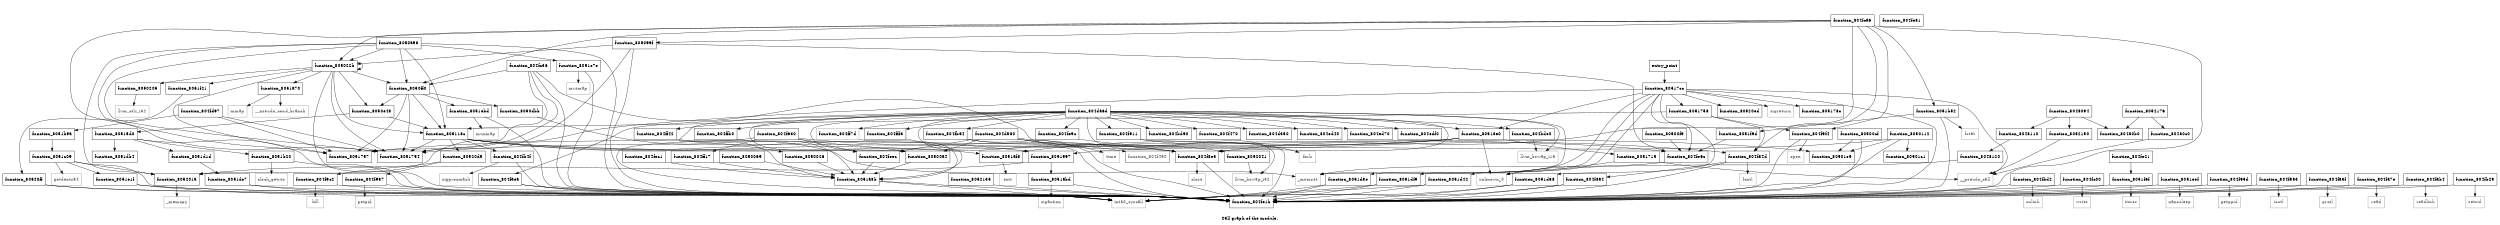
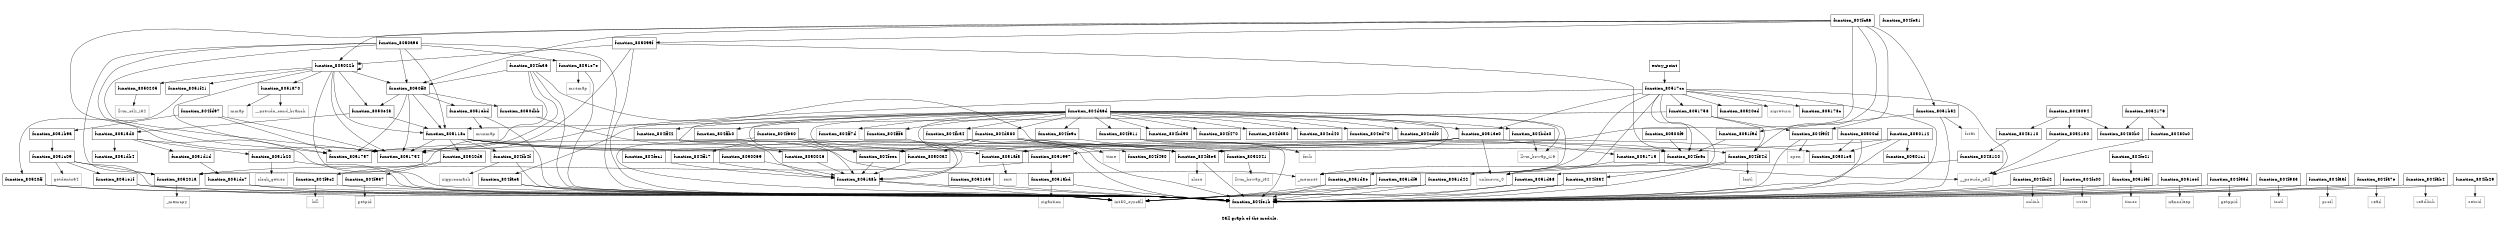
edge "function_8050a93" -> "function_805022b": removed
edge "function_804da6d" -> "llvm_bswap_i32": now "function_804da6d" -> "function_804d580"
node "function_804f450": fontcolor gray50 -> black
edge "function_80517cc" -> "function_8051df9": removed
edge "function_804fca6" -> "function_804fe1b": removed
